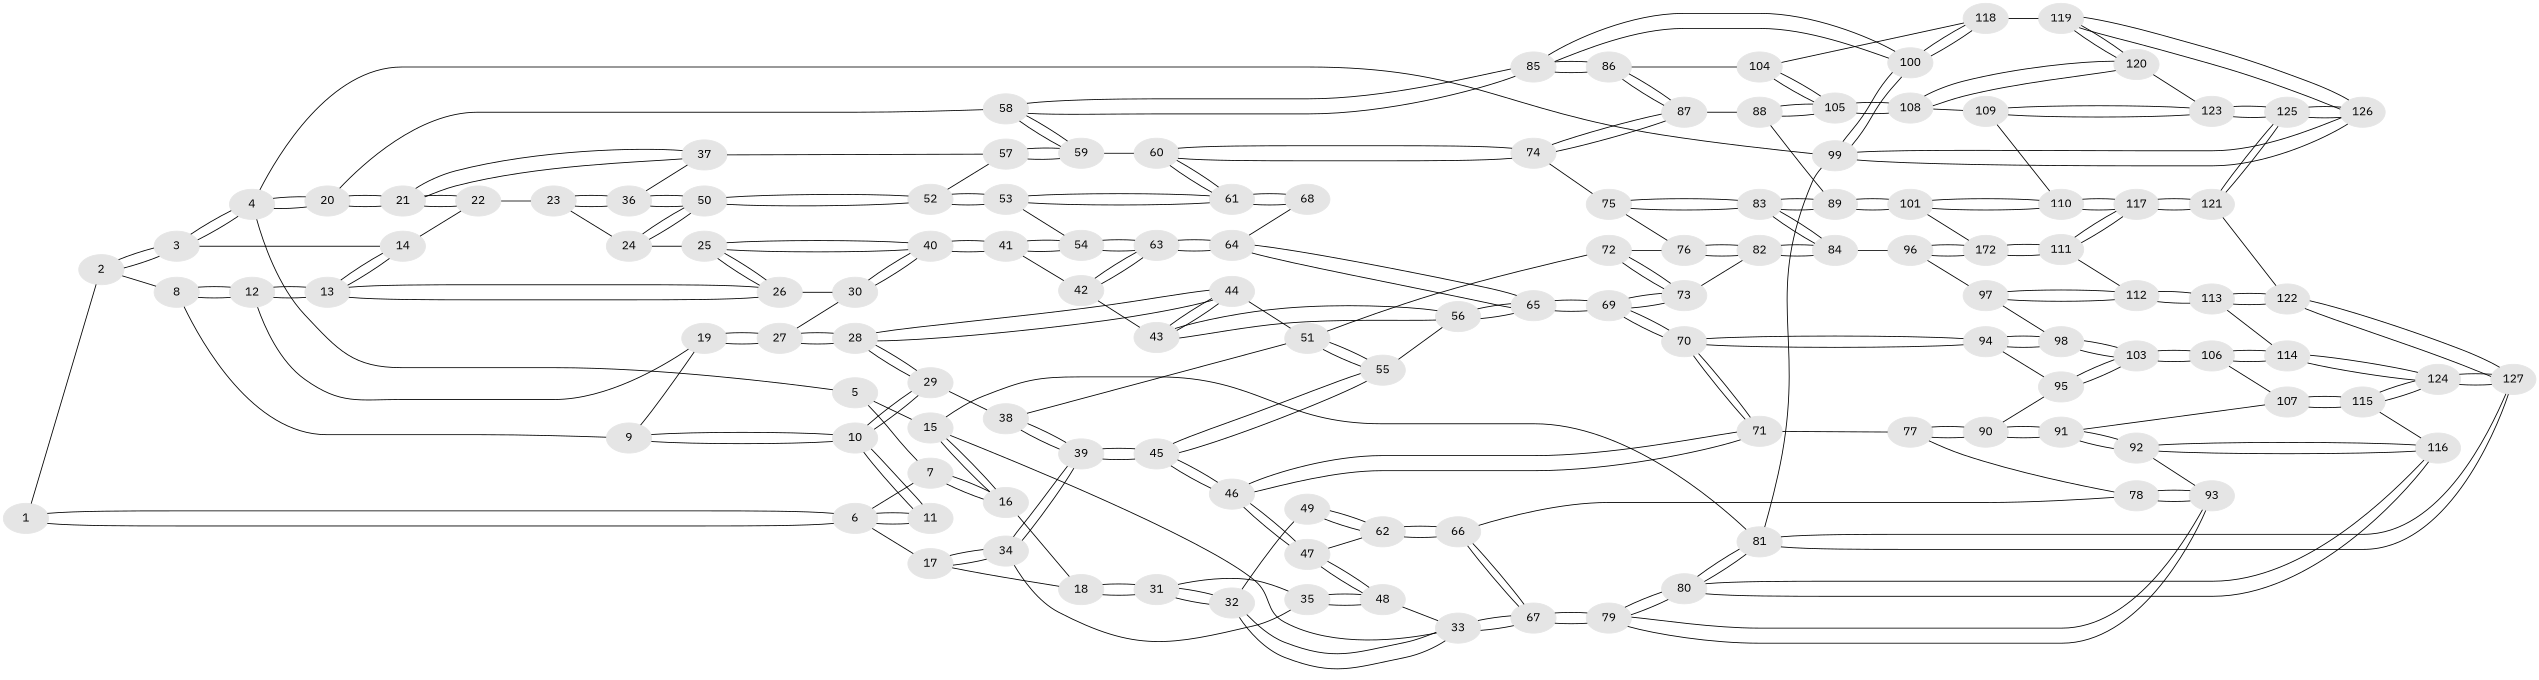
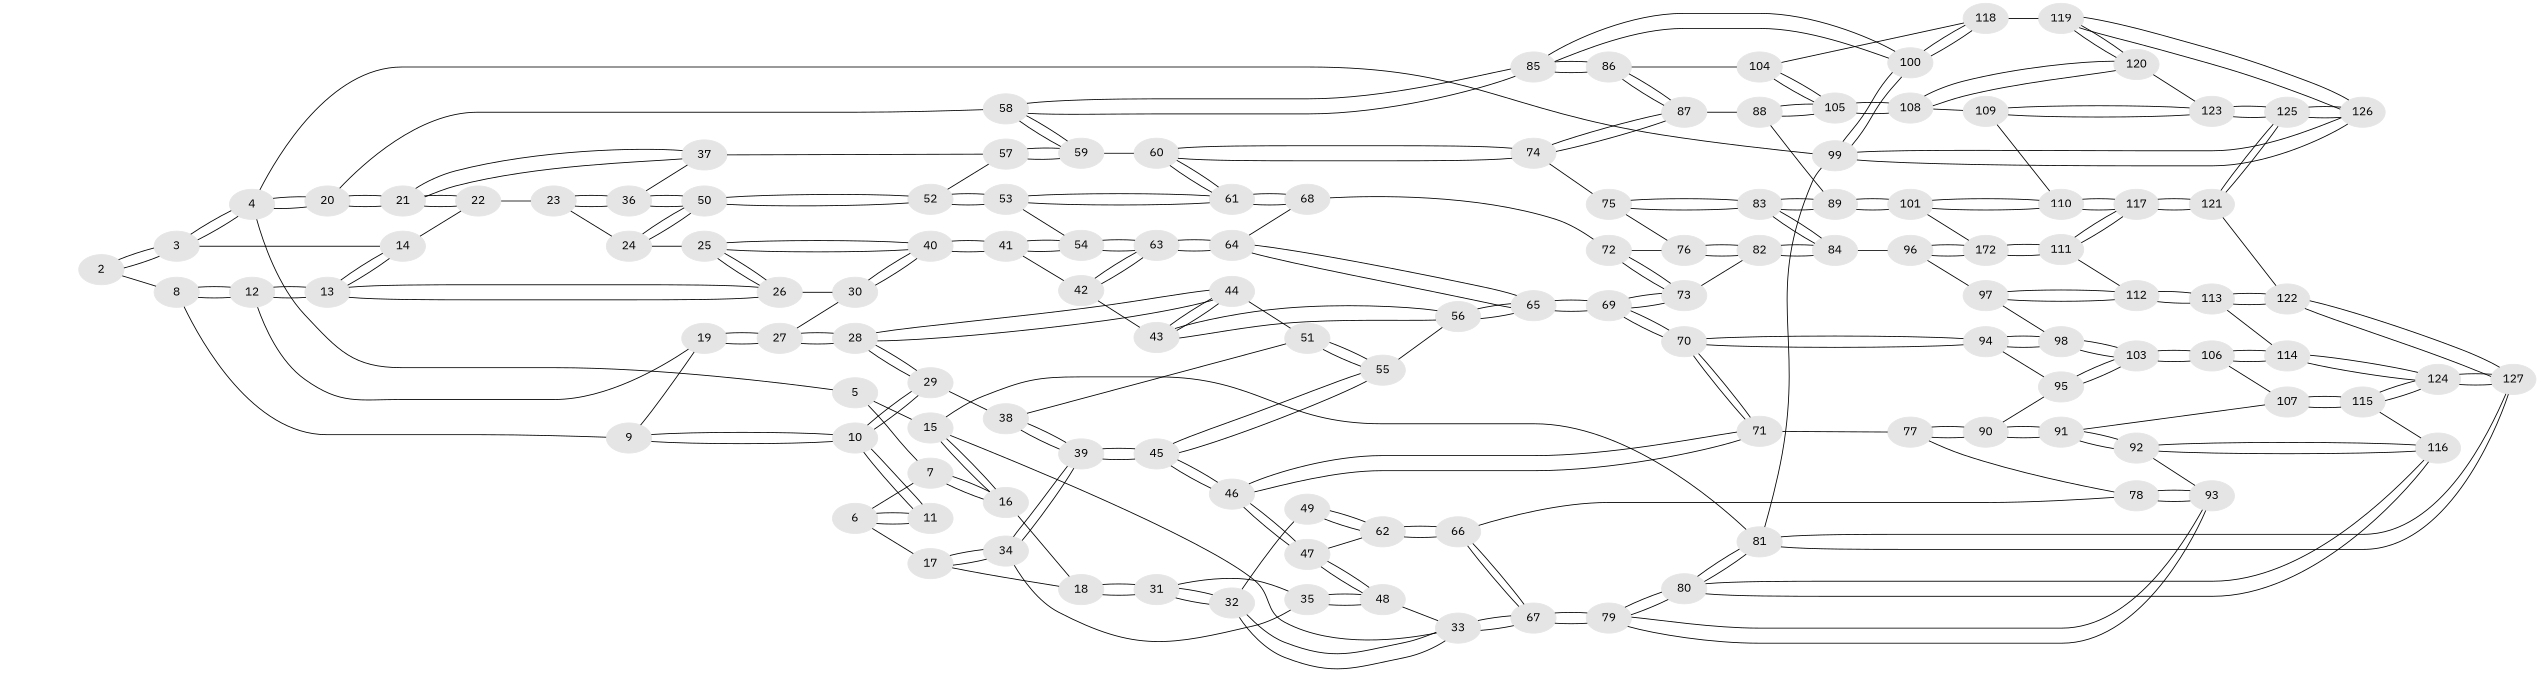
edge "72" -- "51": now "72" -- "68"
node "1": removed
